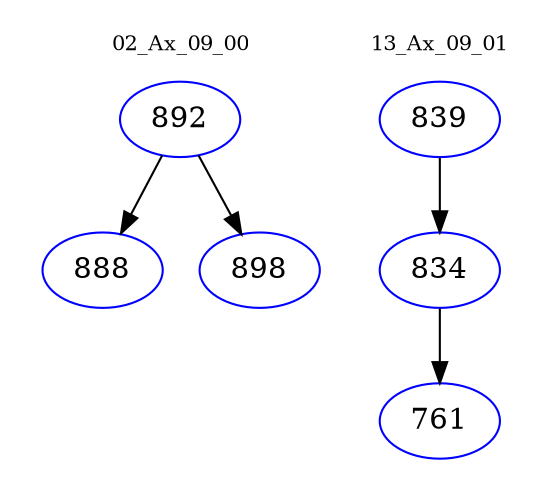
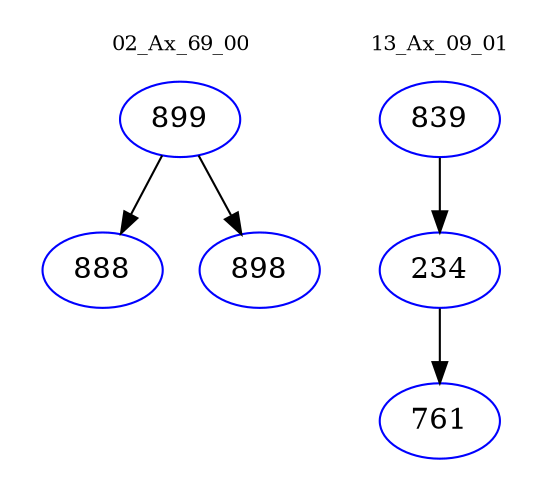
cluster "02_Ax_09_00": label "02_Ax_09_00" -> "02_Ax_69_00"
node "892": label "892" -> "899"
node "834": label "834" -> "234"
